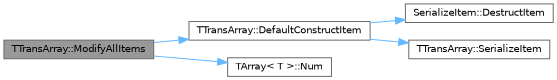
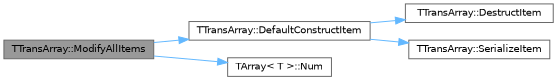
node "SerializeItem::DestructItem": label "SerializeItem::DestructItem" -> "TTransArray::DestructItem"
